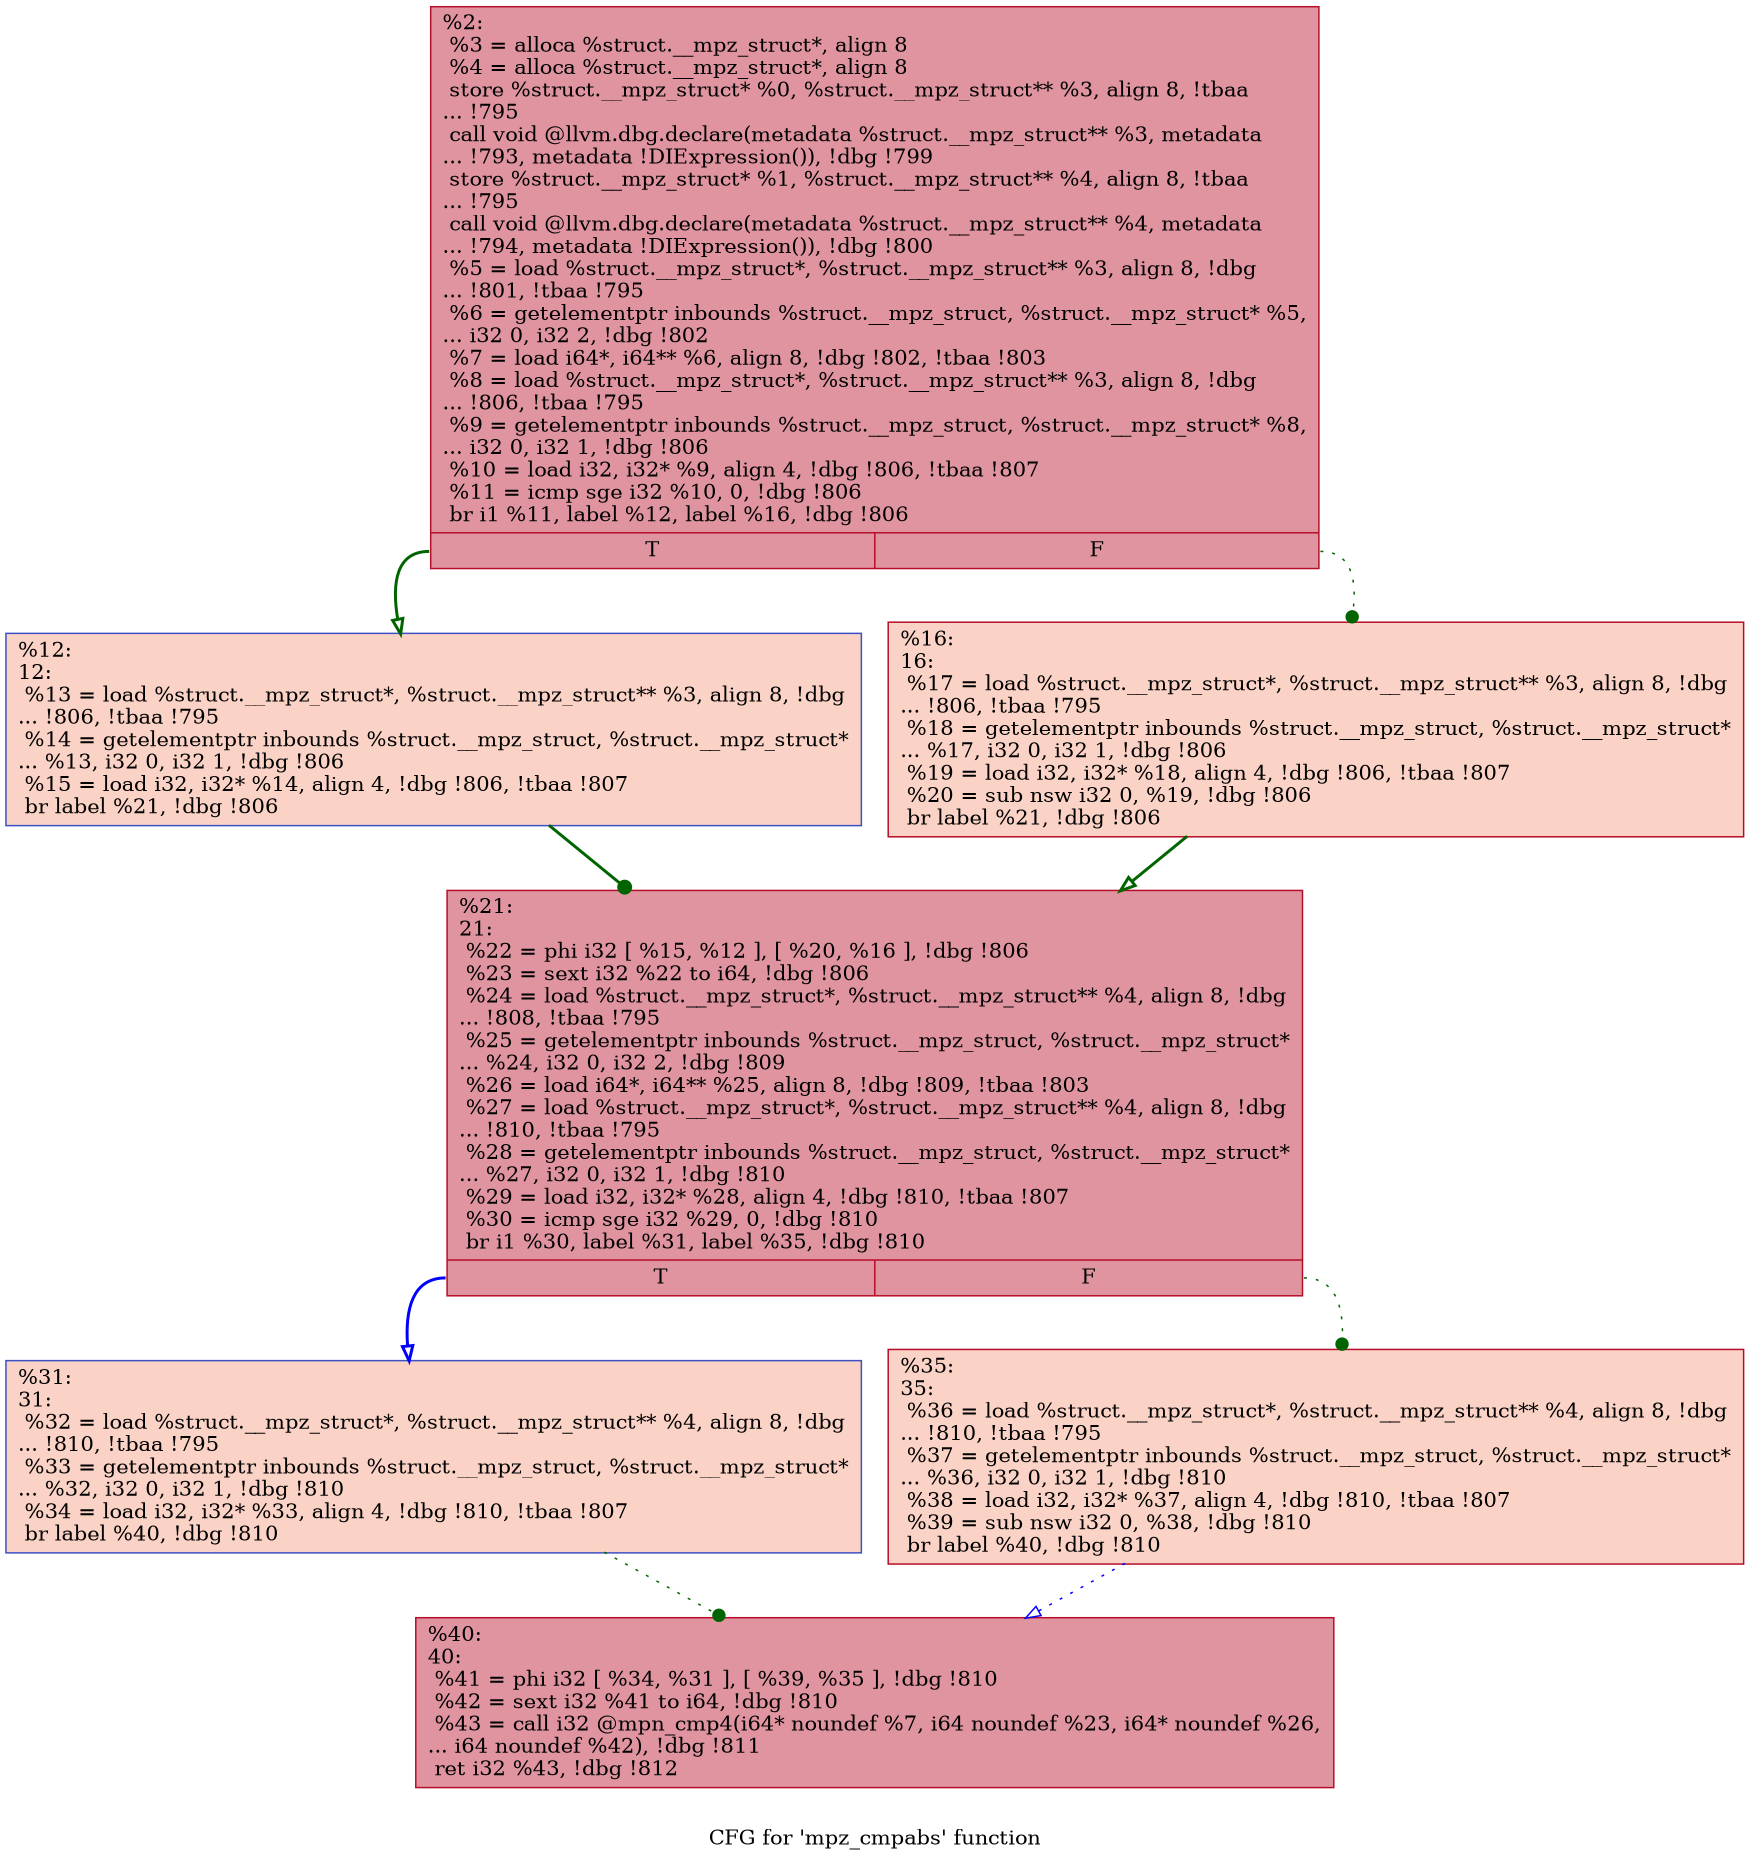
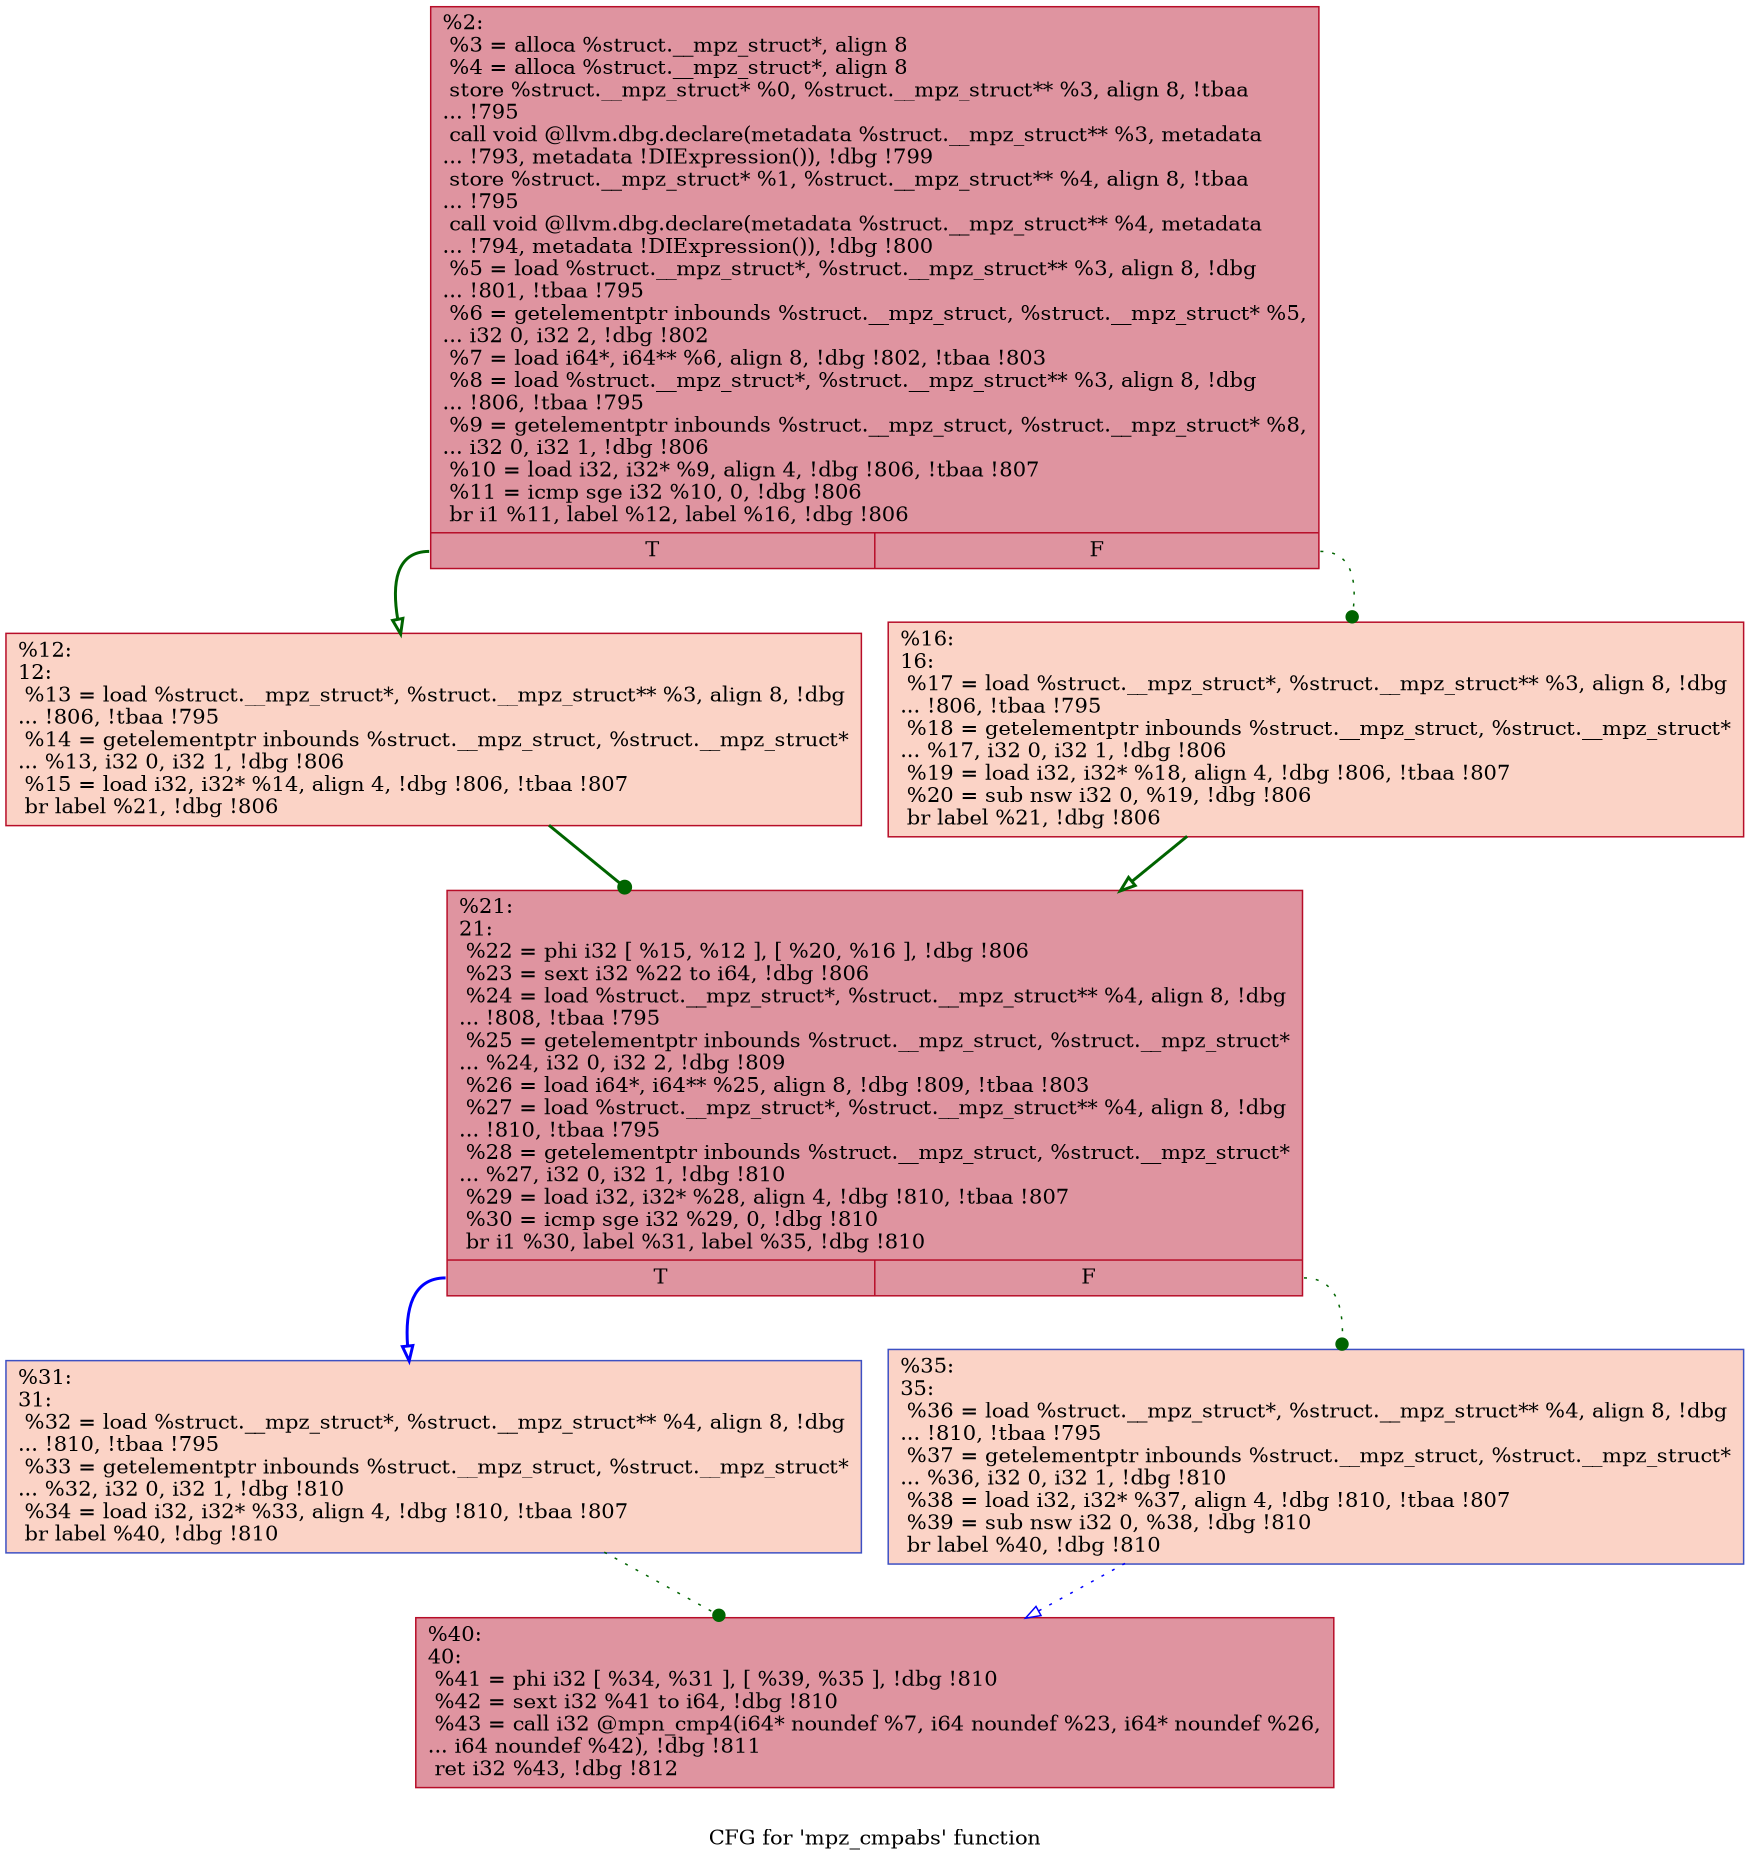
node "%12:": color #3d50c3ff -> #b70d28ff
node "%35:": color #b70d28ff -> #3d50c3ff
